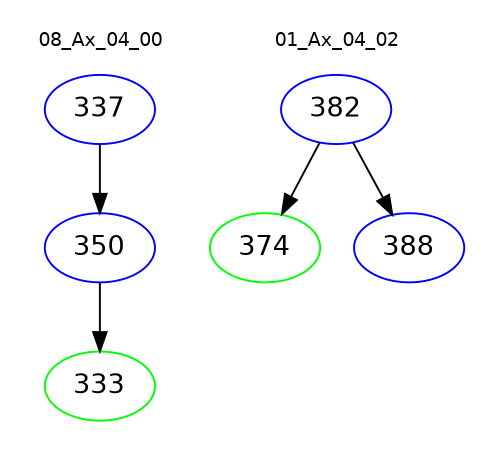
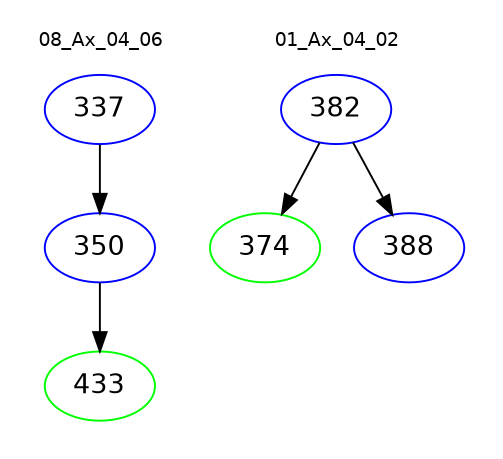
cluster "08_Ax_04_00": label "08_Ax_04_00" -> "08_Ax_04_06"
node "333": label "333" -> "433"
